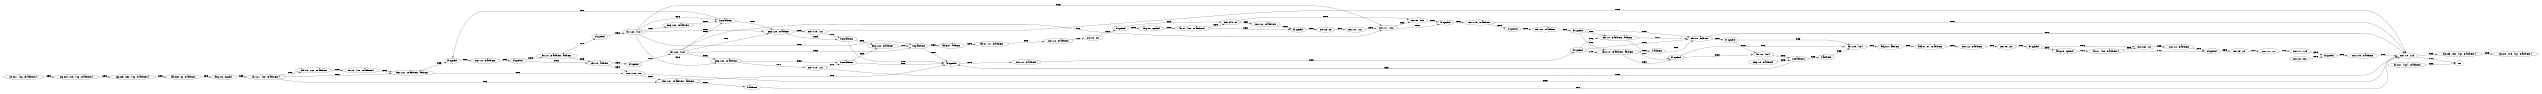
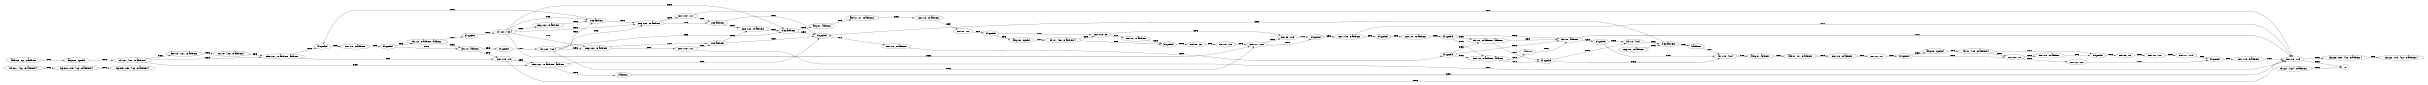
edge "mov x20 , x0" -> "mov x2 , x20": added, label "DFG"
edge "stp x29 , x30 , [ sp , # address ]" -> "add x29 , sp , # address": removed, label "CFG"
